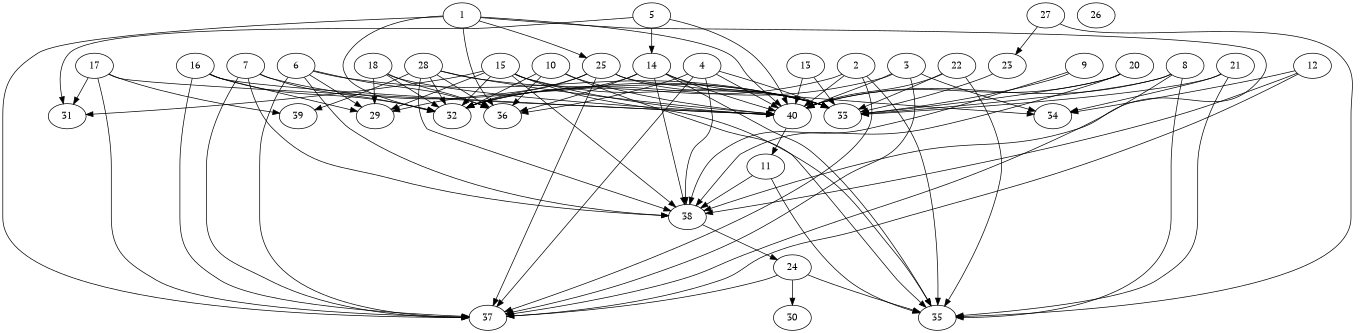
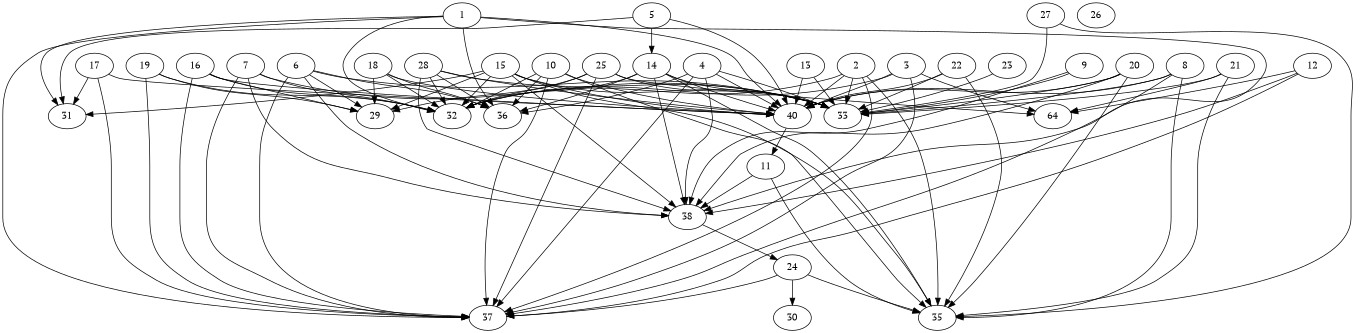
edge "1" -> "25": now "1" -> "31"
edge "27" -> "23": now "27" -> "33"
node "19": added
edge "2" -> "33": added
node "39": removed
node "34": label "34" -> "64"
edge "10" -> "37": added
edge "20" -> "35": added
